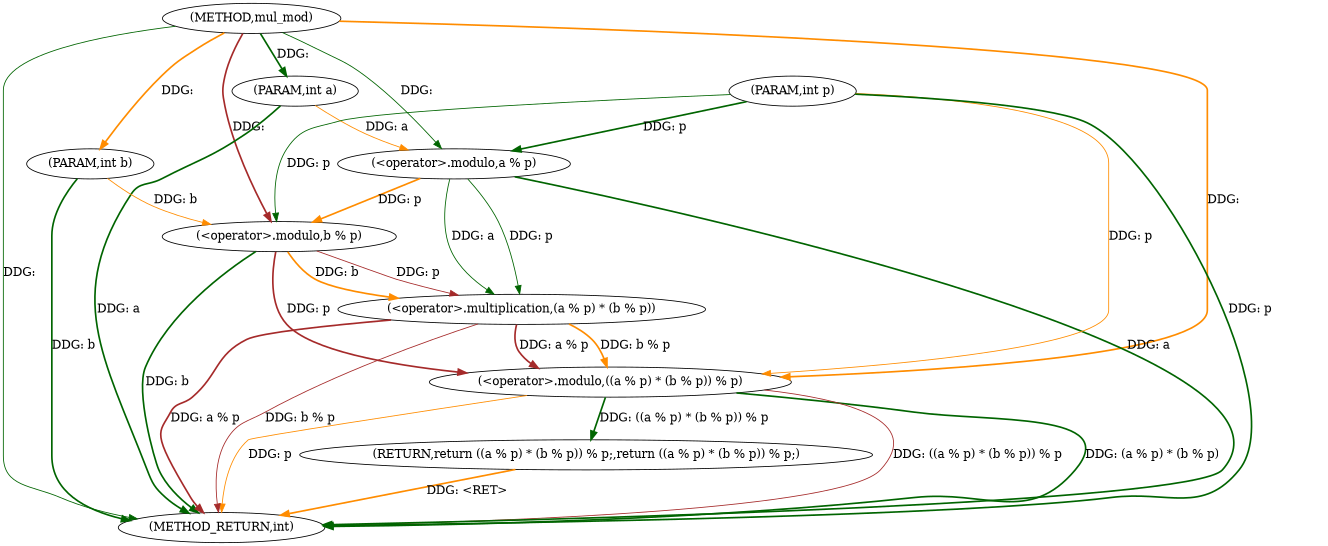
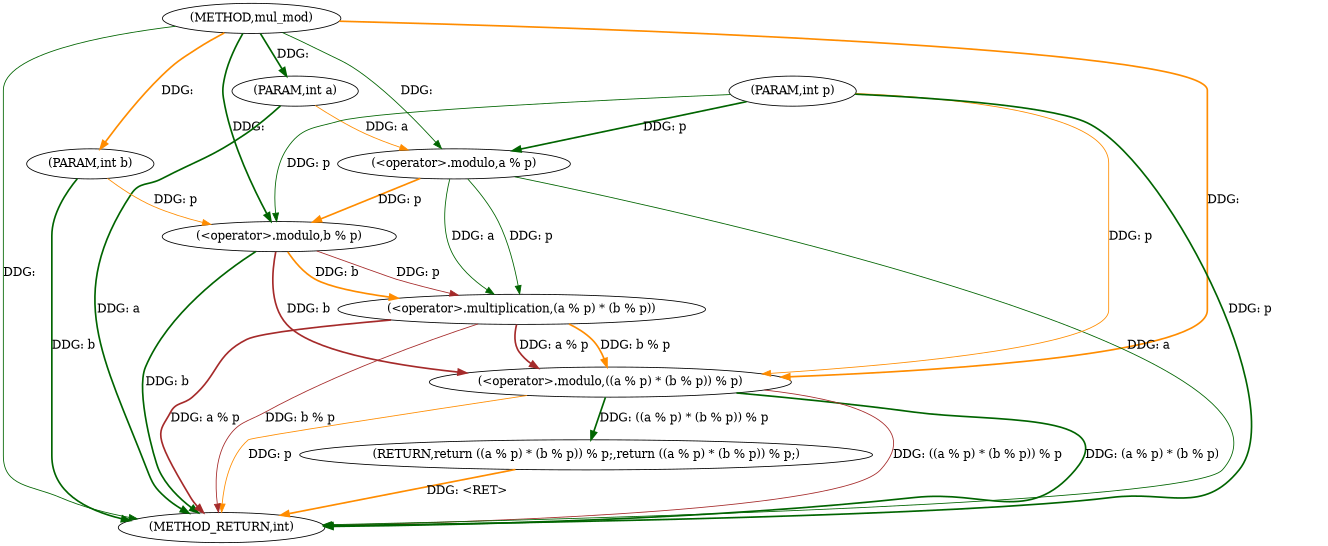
edge "(METHOD,mul_mod)" -> "(<operator>.modulo,b % p)": color brown -> darkgreen
edge "(PARAM,int b)" -> "(<operator>.modulo,b % p)": label "DDG: b" -> "DDG: p"
edge "(<operator>.modulo,b % p)" -> "(<operator>.modulo,((a % p) * (b % p)) % p)": label "DDG: p" -> "DDG: b"
edge "(<operator>.modulo,a % p)" -> "(METHOD_RETURN,int)": style bold -> solid
